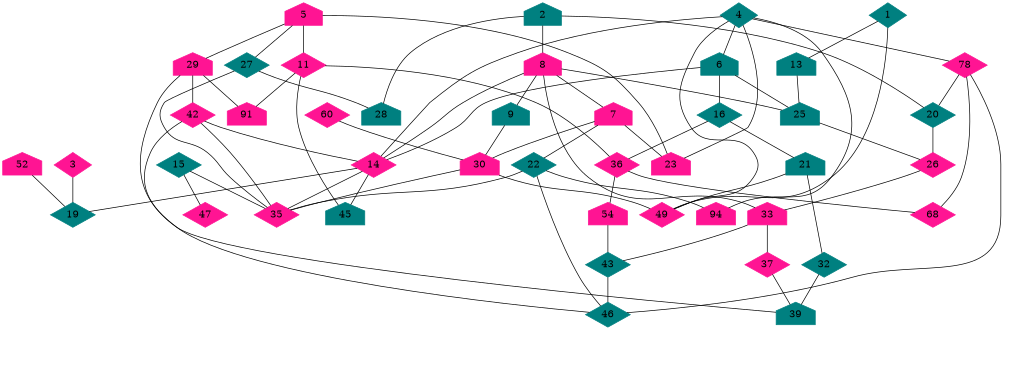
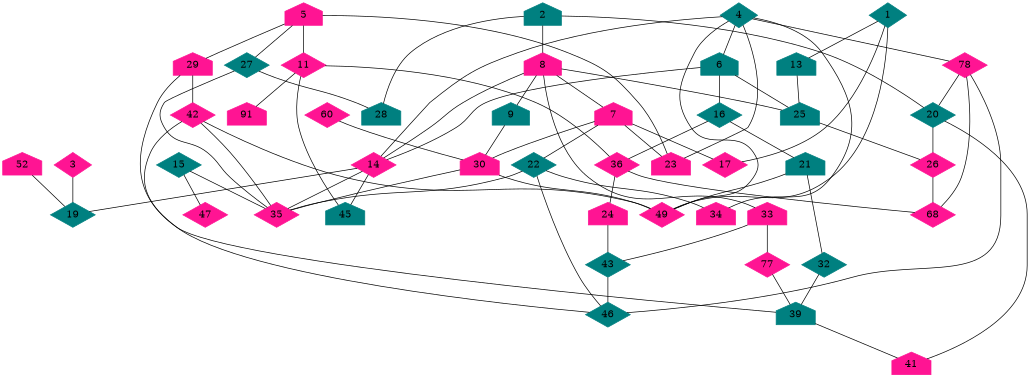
edge "29" -- "91": removed
edge "42" -- "14": now "42" -- "49"
node "17": added
edge "26" -- "33": now "26" -- "68"
node "54": label "54" -> "24"
node "94": label "94" -> "34"
node "37": label "37" -> "77"
node "41": added
